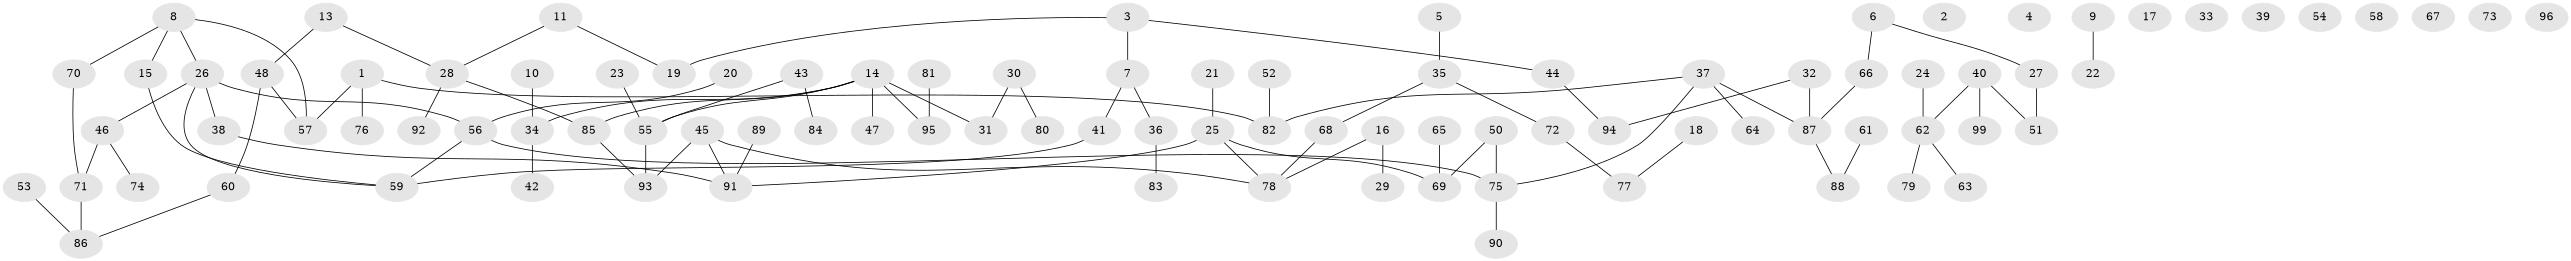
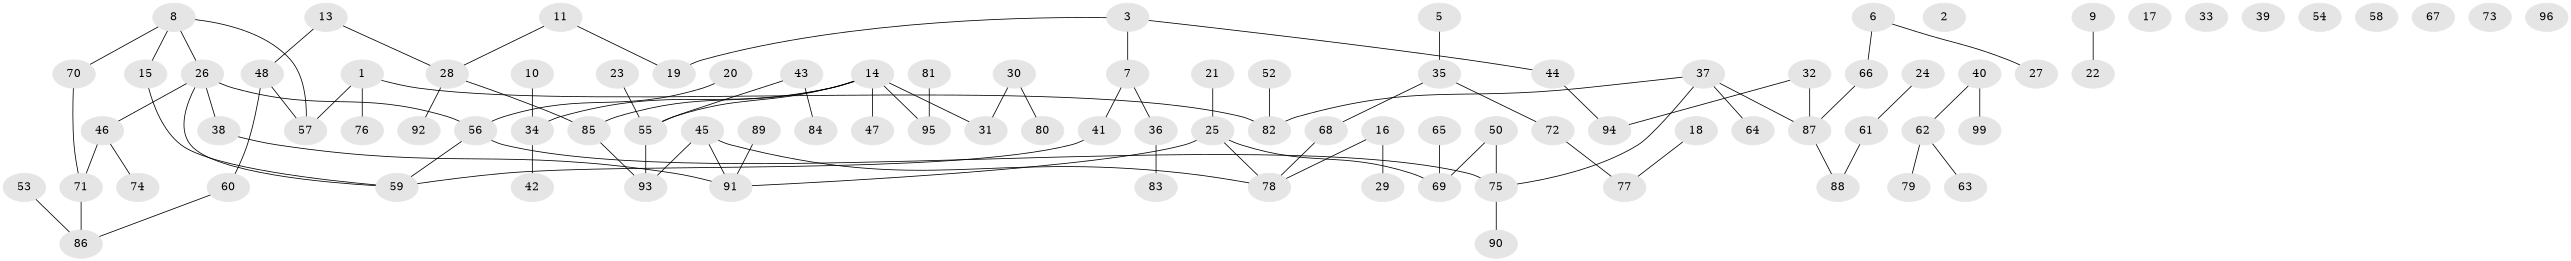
node "4": removed
edge "24" -- "62": now "24" -- "61"
node "51": removed
